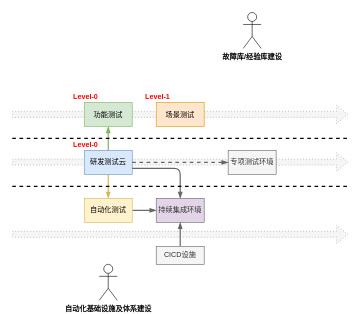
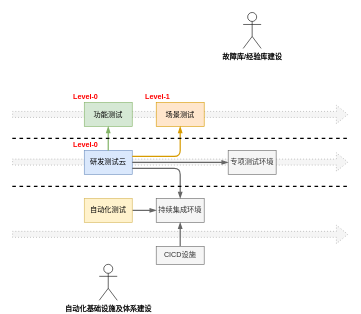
edge "研发测试云" -> "场景测试": added
edge "研发测试云" -> "专项测试环境": style dashed -> solid
edge "研发测试云" -> "自动化测试": removed
node "持续集成环境": fillcolor #e1d5e7 -> #f5f5f5
